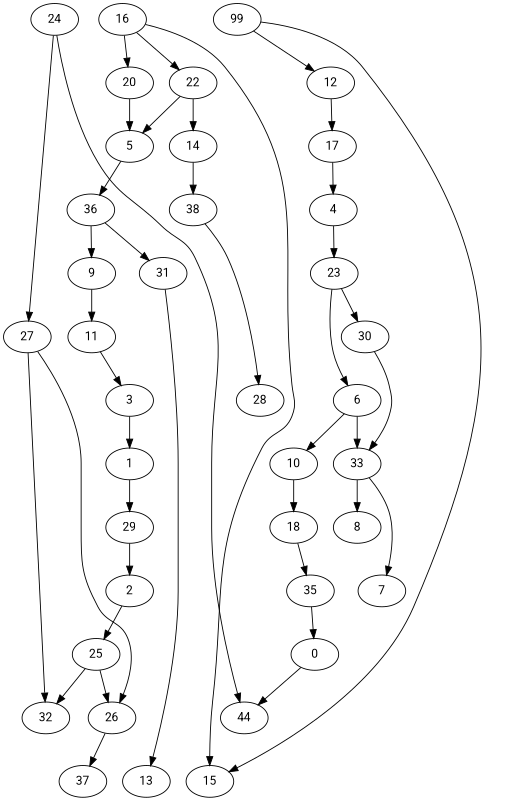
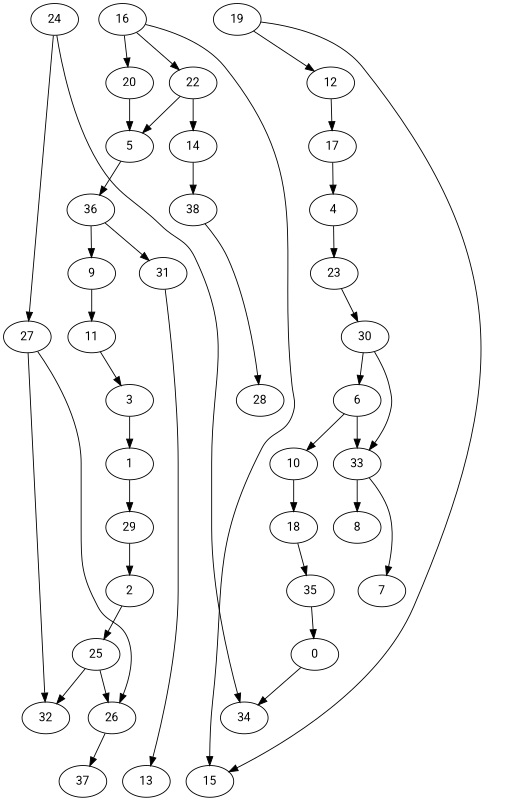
node "99": label "99" -> "19"
edge "23" -> "6": now "30" -> "6"
node "44": label "44" -> "34"
